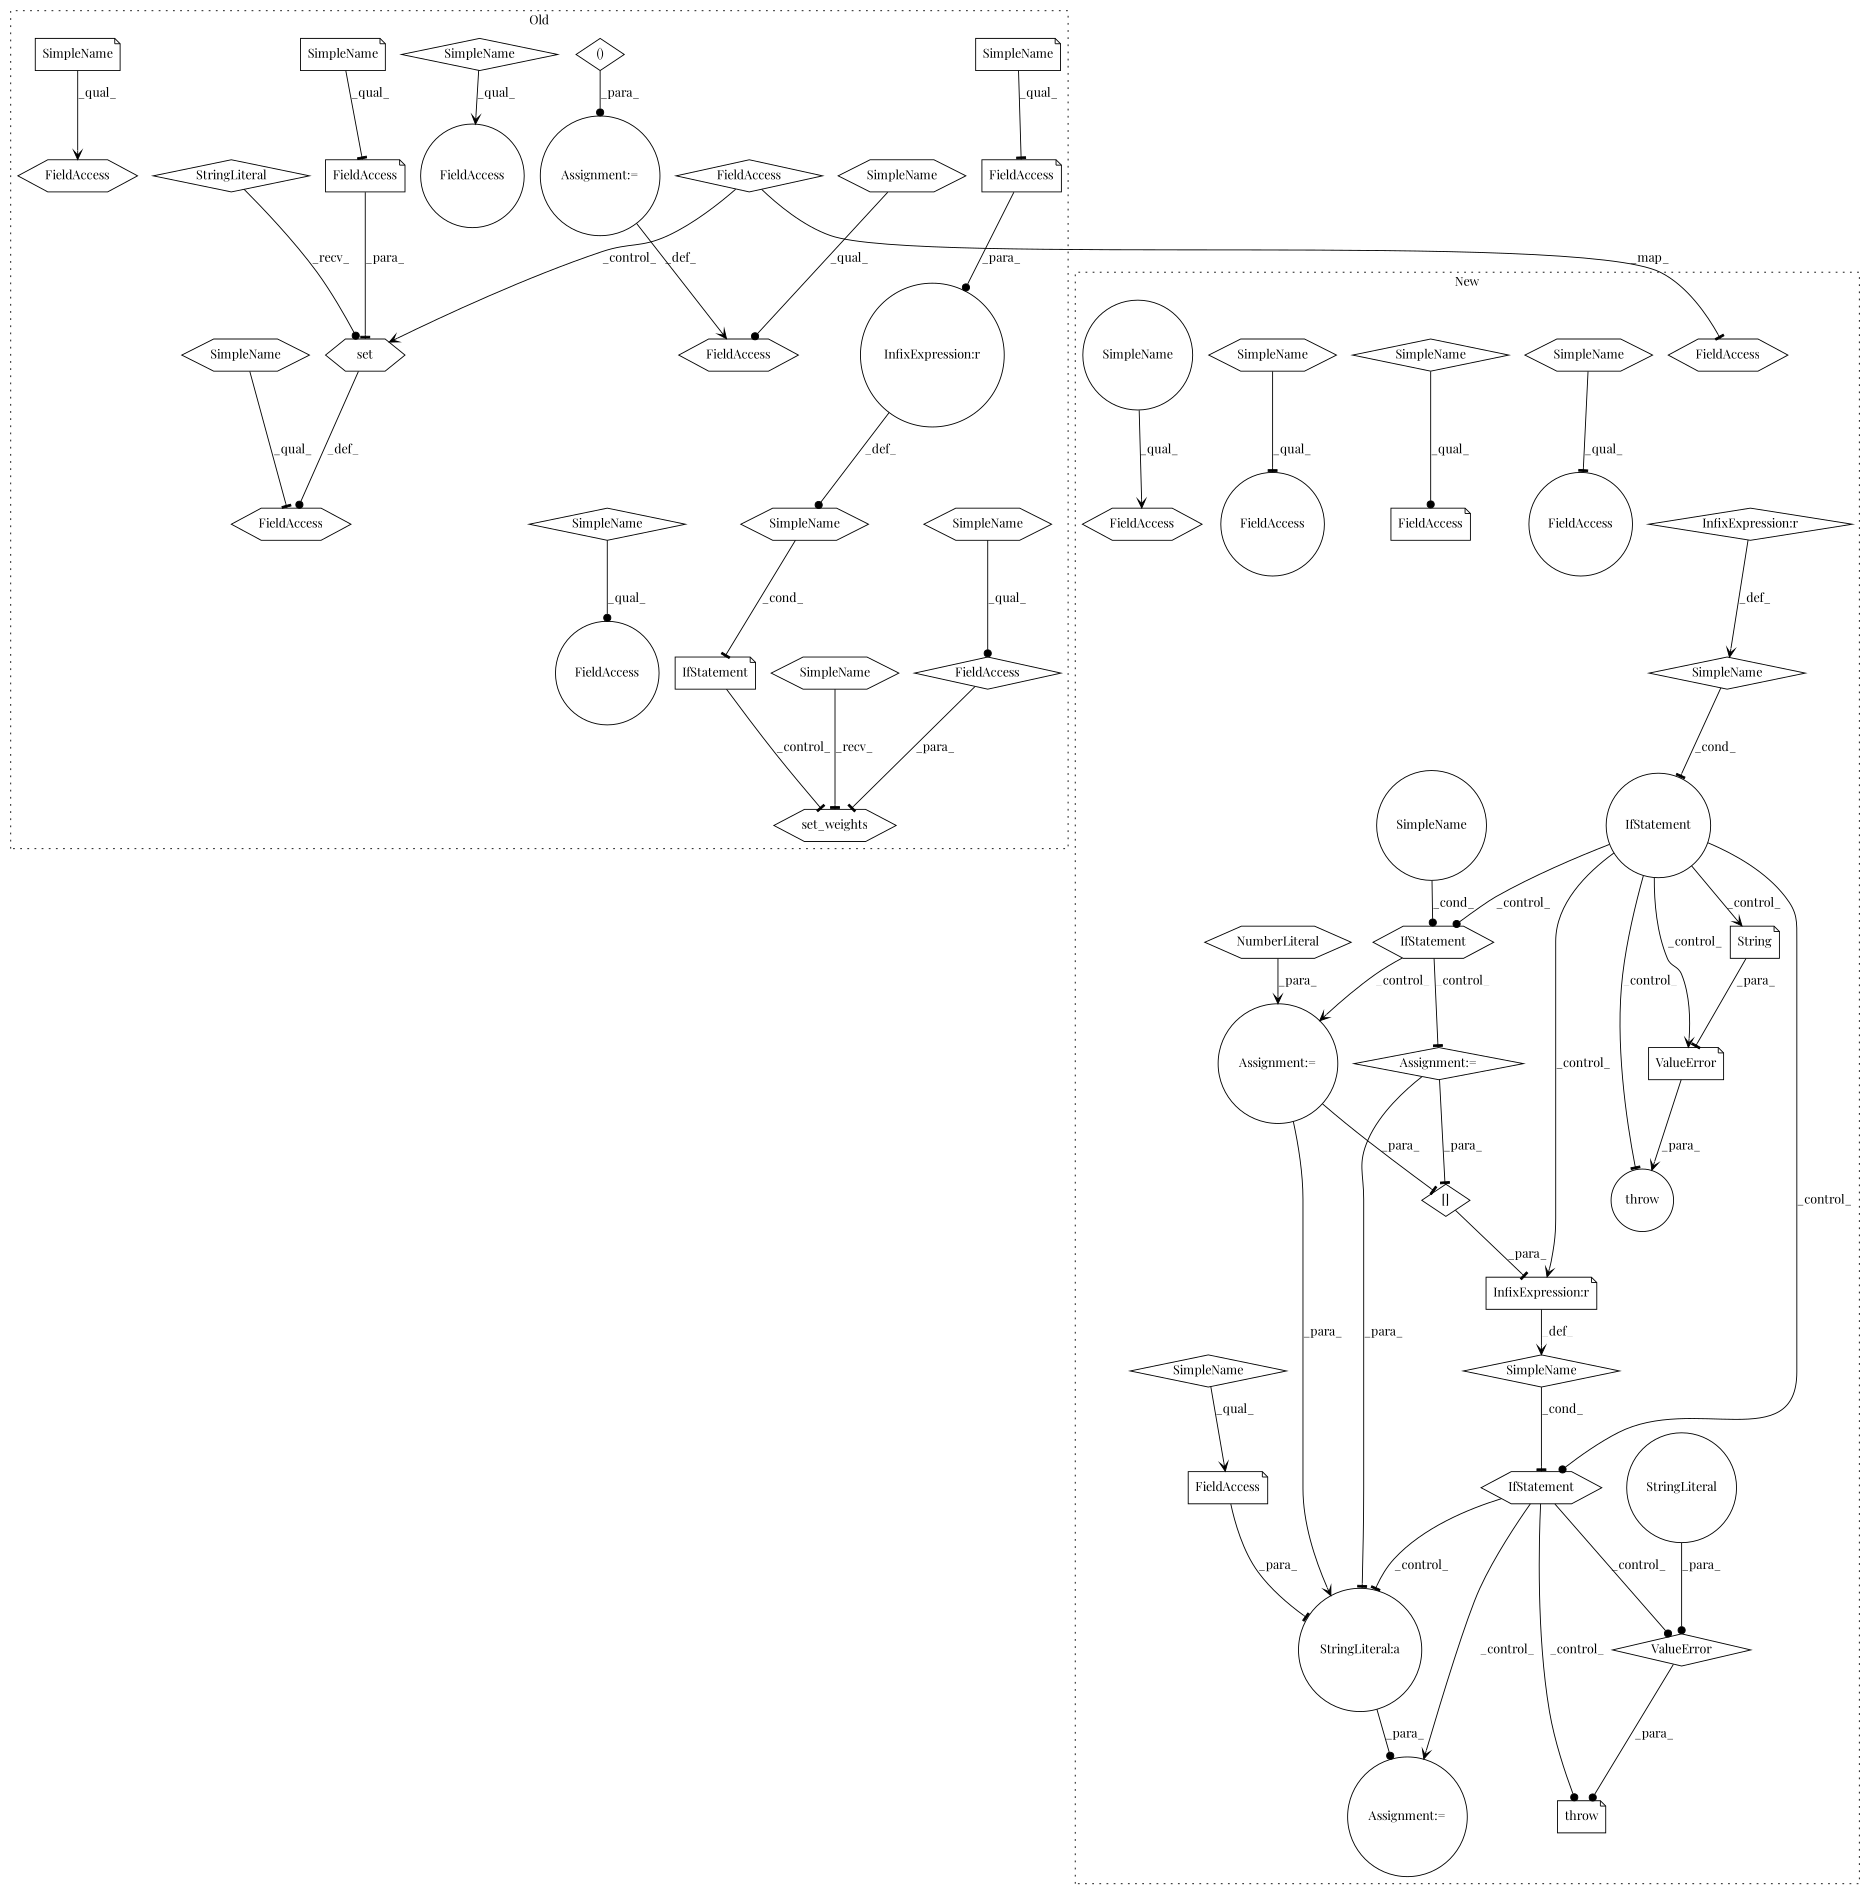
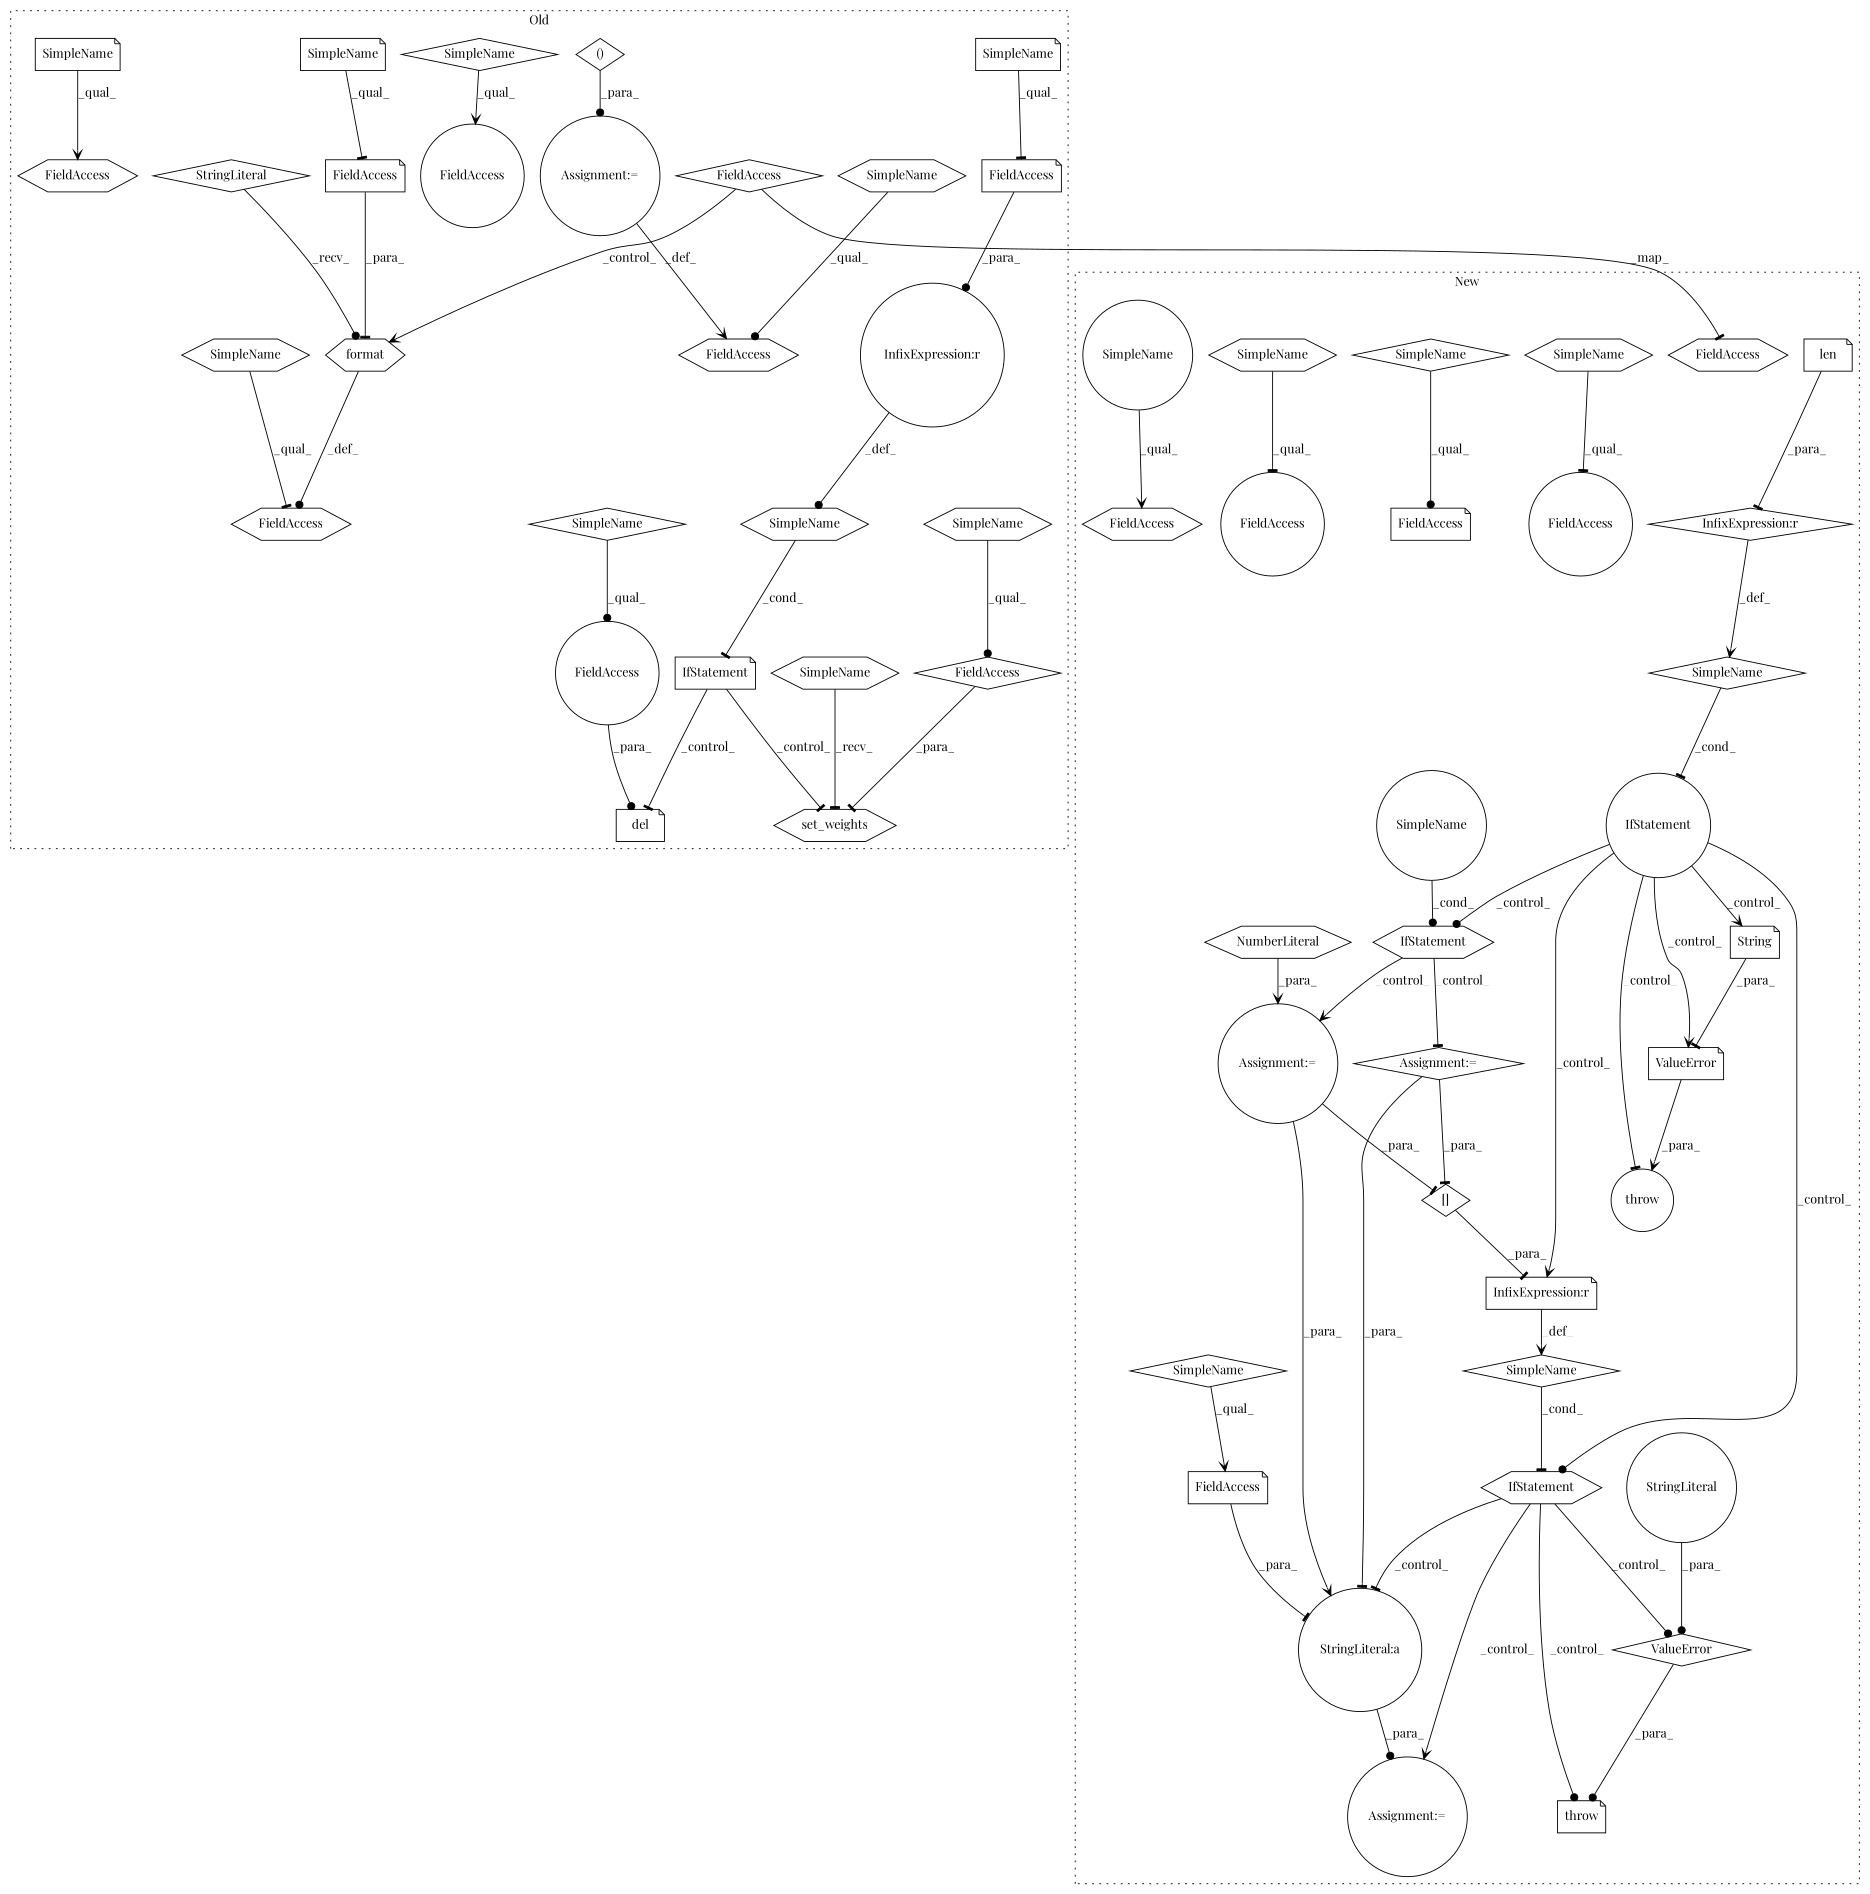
node "set": label "set" -> "format"
node "len": added
node "del": added
